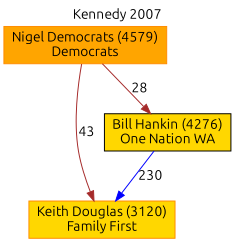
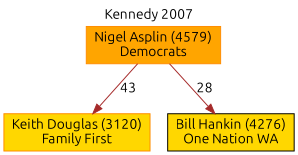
node "Nigel Democrats (4579) Democrats": label "Nigel Democrats (4579) Democrats" -> "Nigel Asplin (4579) Democrats"
edge "Bill Hankin (4276) One Nation WA" -> "Keith Douglas (3120) Family First": removed, label "230"
